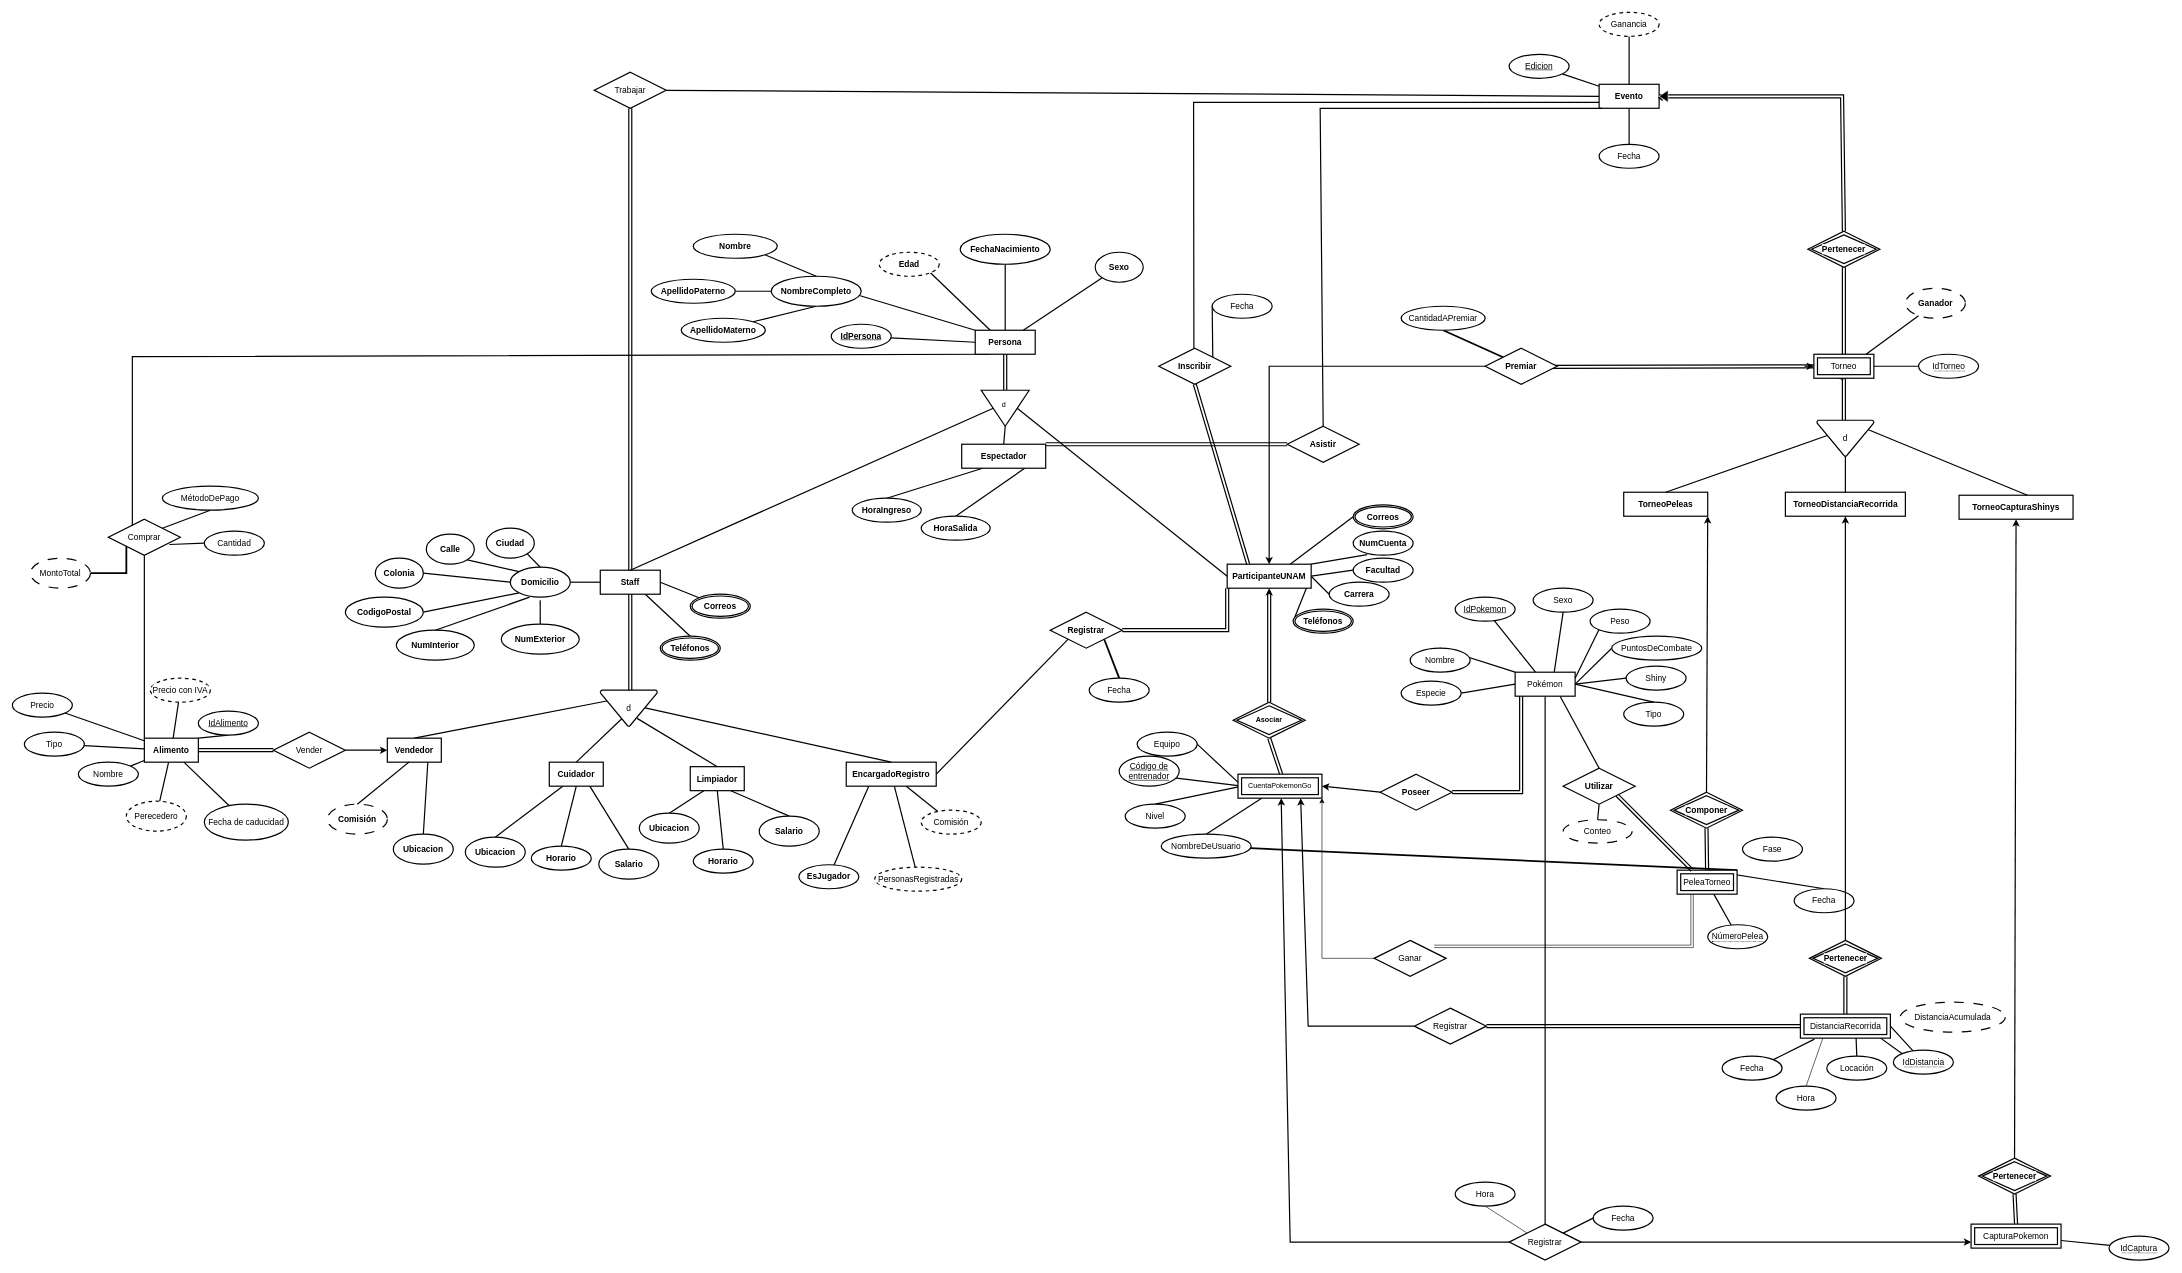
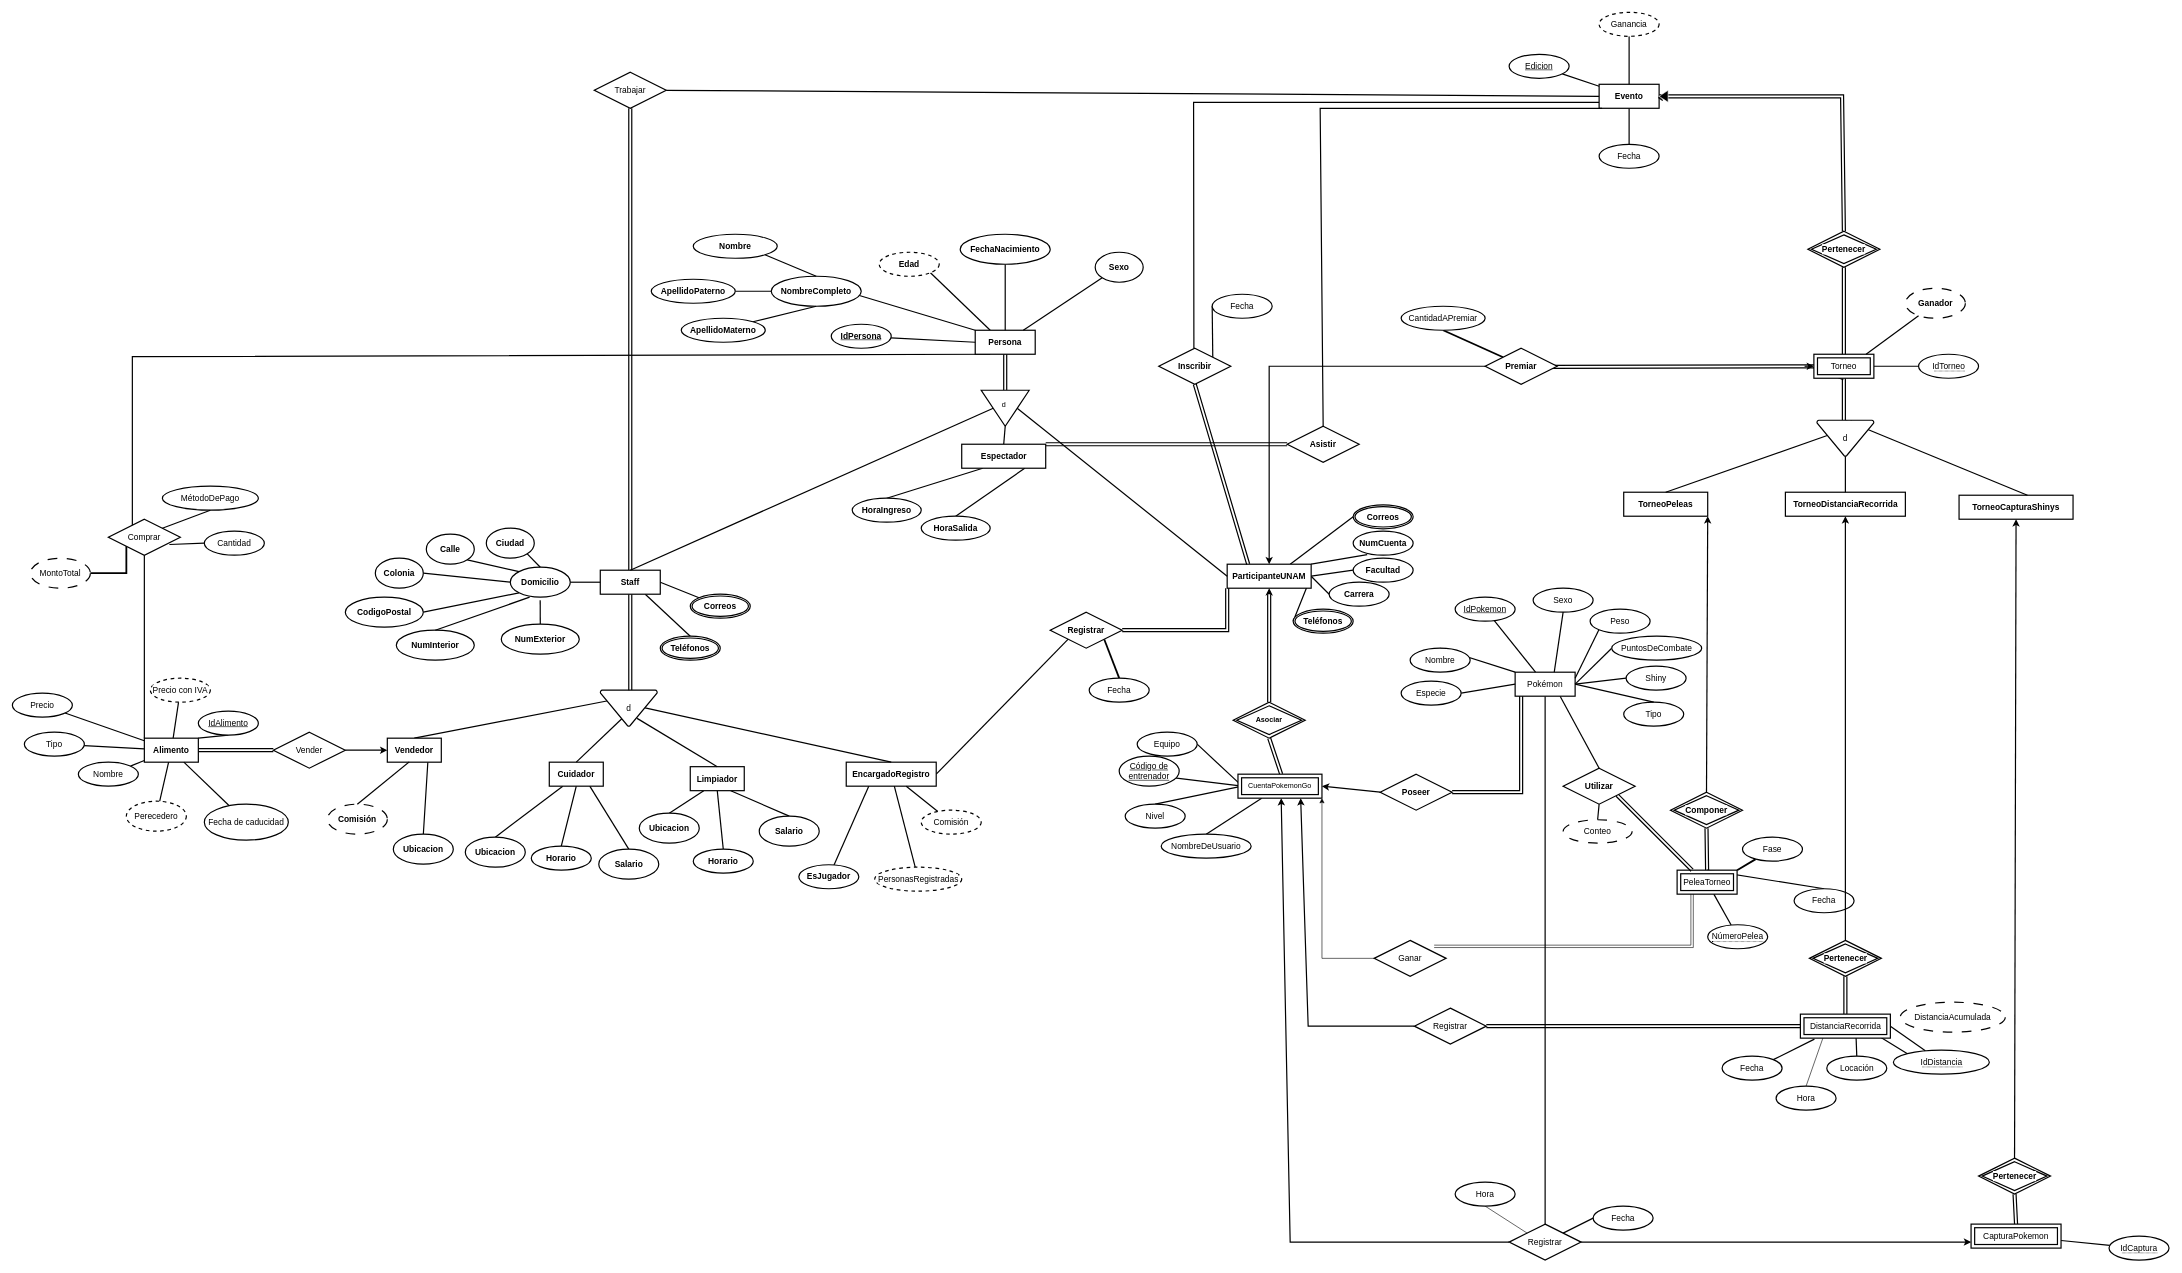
edge "NombreDeUsuario" -- "PeleaTorneo": now "Fase" -- "PeleaTorneo"
node "IdDistancia": size 60x24 -> 96x24
